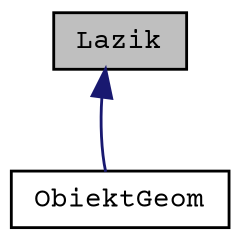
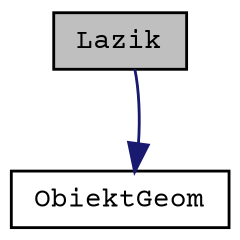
edge "ObiektGeom" -> "Lazik": reversed
